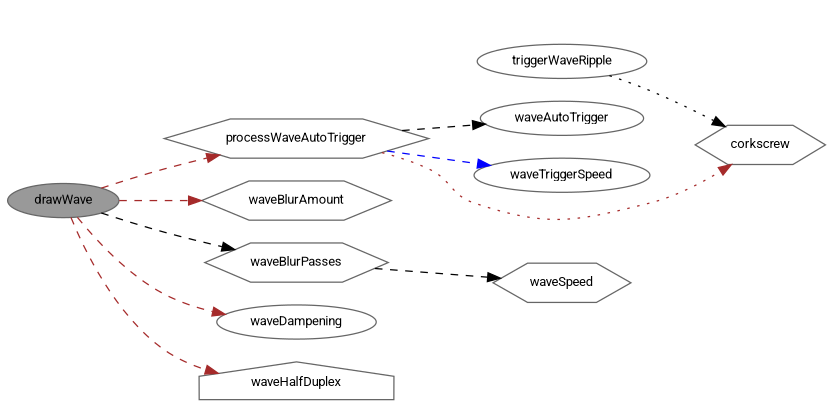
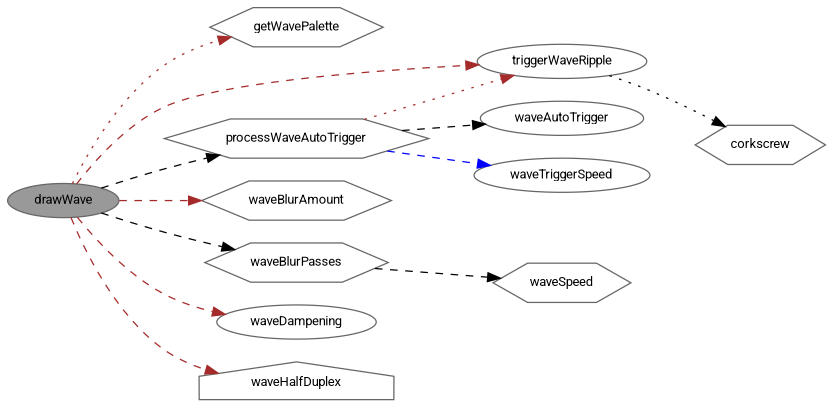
node "getWavePalette": added
edge "drawWave" -> "triggerWaveRipple": added
edge "drawWave" -> "processWaveAutoTrigger": color brown -> black
edge "processWaveAutoTrigger" -> "corkscrew": now "processWaveAutoTrigger" -> "triggerWaveRipple"
